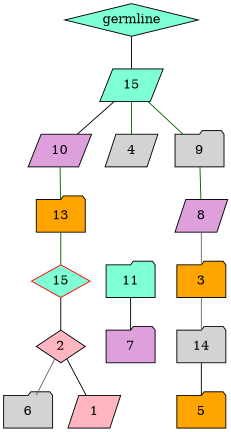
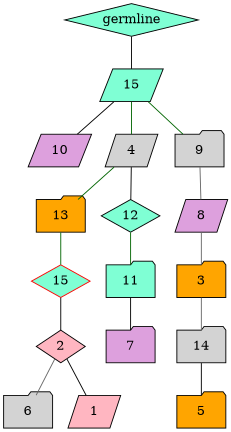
edge "10" -- "13": now "4" -- "13"
edge "9" -- "8": color darkgreen -> gray40
node "12": added
